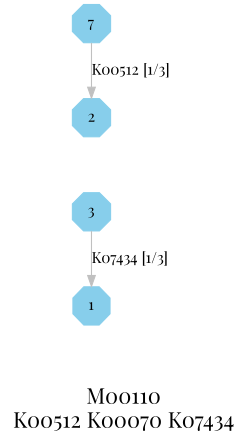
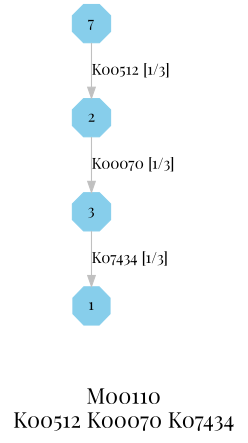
edge "2" -> "3": added, label "K00070 [1/3]"
